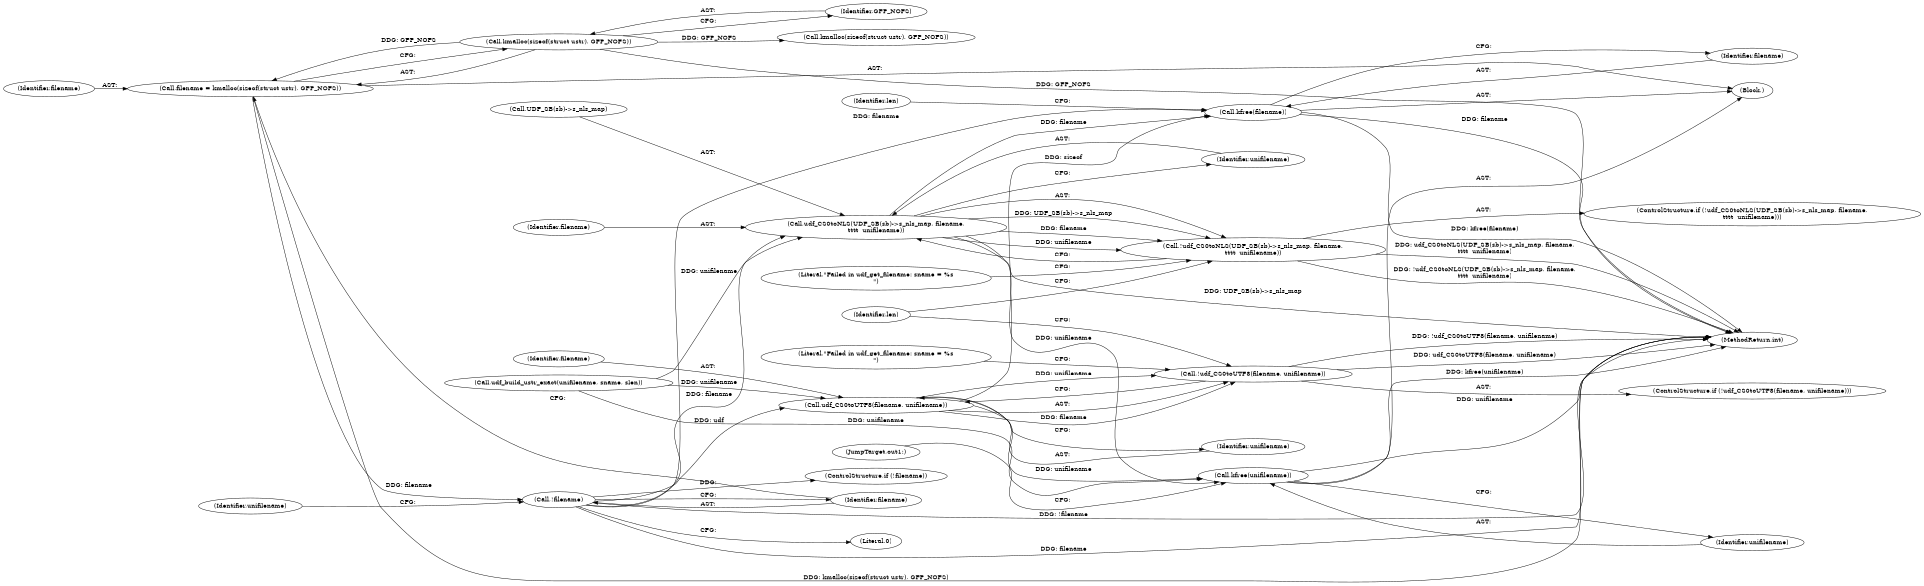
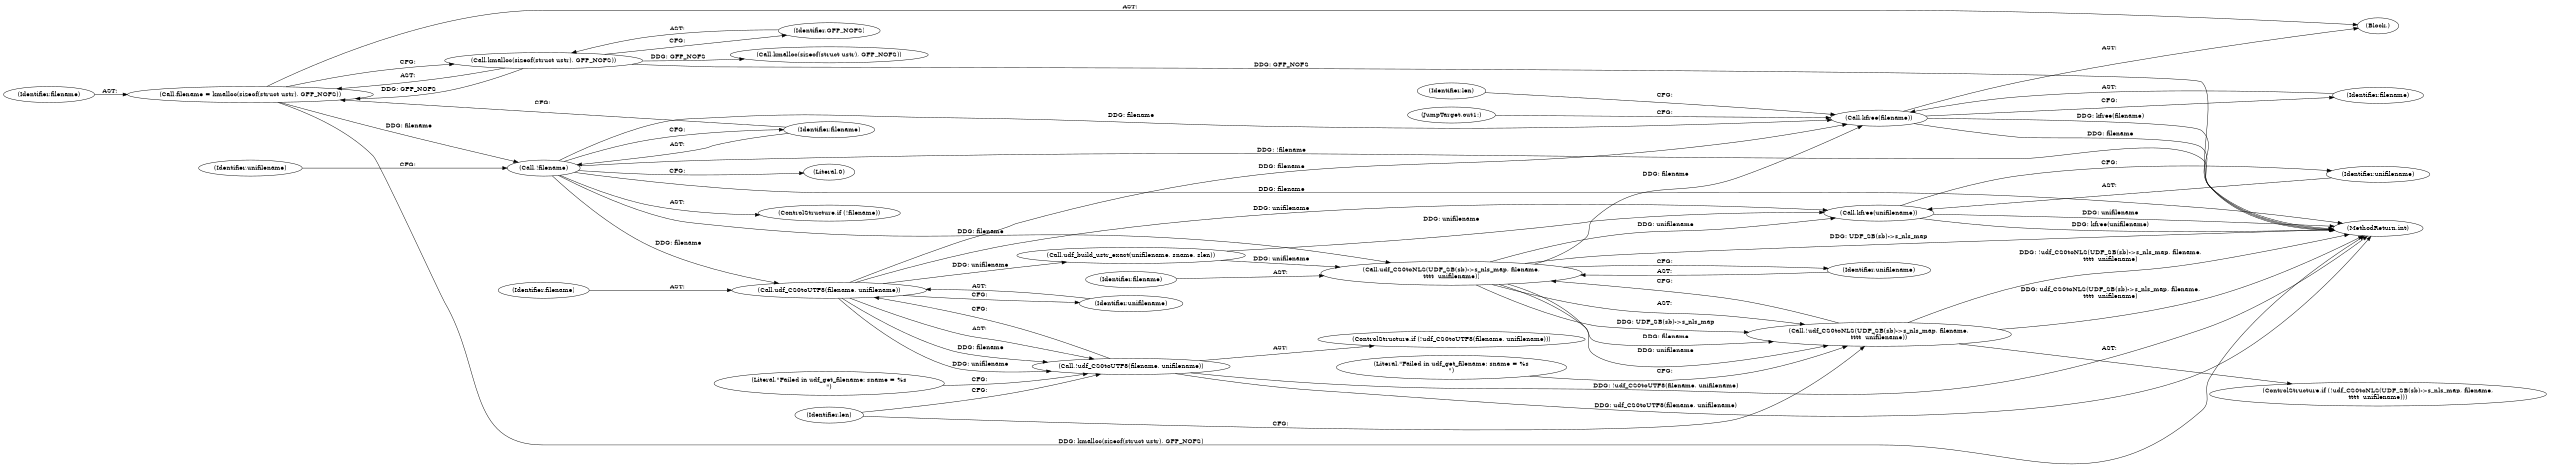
node "(Call,UDF_SB(sb)->s_nls_map)": removed
edge "(Call,udf_CS0toUTF8(filename, unifilename))" -> "(Call,kfree(filename))": label "DDG: sizeof" -> "DDG: filename"
edge "(Call,kfree(unifilename))" -> "(Block,)": removed, label "AST:"
edge "(Call,udf_build_ustr_exact(unifilename, sname, slen))" -> "(Call,udf_CS0toUTF8(filename, unifilename))": reversed
edge "(Call,!filename)" -> "(Call,udf_CS0toUTF8(filename, unifilename))": label "DDG: udf" -> "DDG: filename"
edge "(Call,!filename)" -> "(ControlStructure,if (!filename))": label "DDG: " -> "AST: "
edge "(JumpTarget,out1:)" -> "(Call,kfree(unifilename))": now "(JumpTarget,out1:)" -> "(Call,kfree(filename))"
